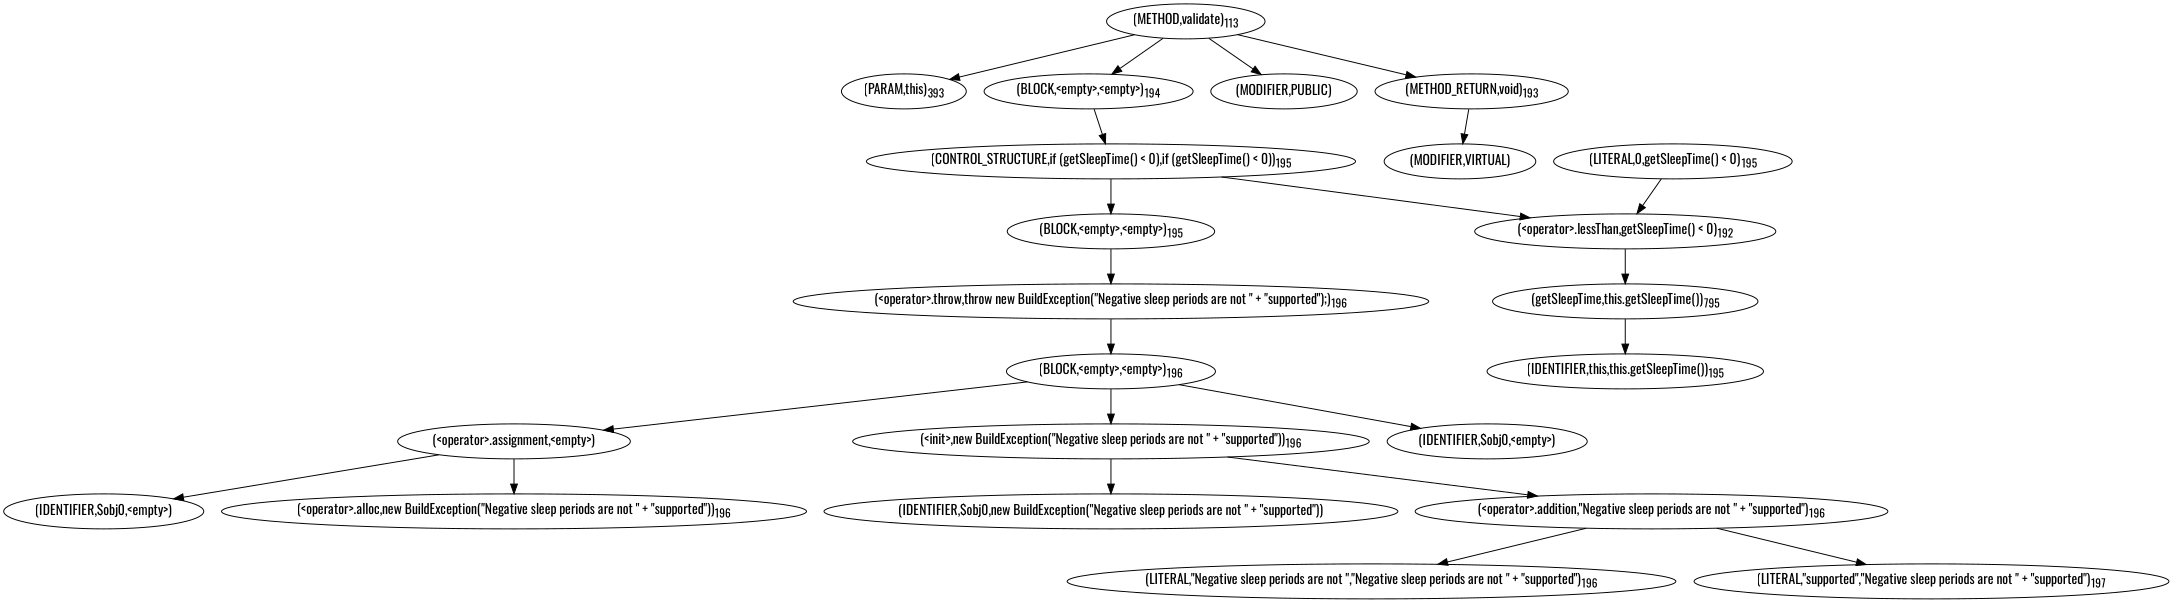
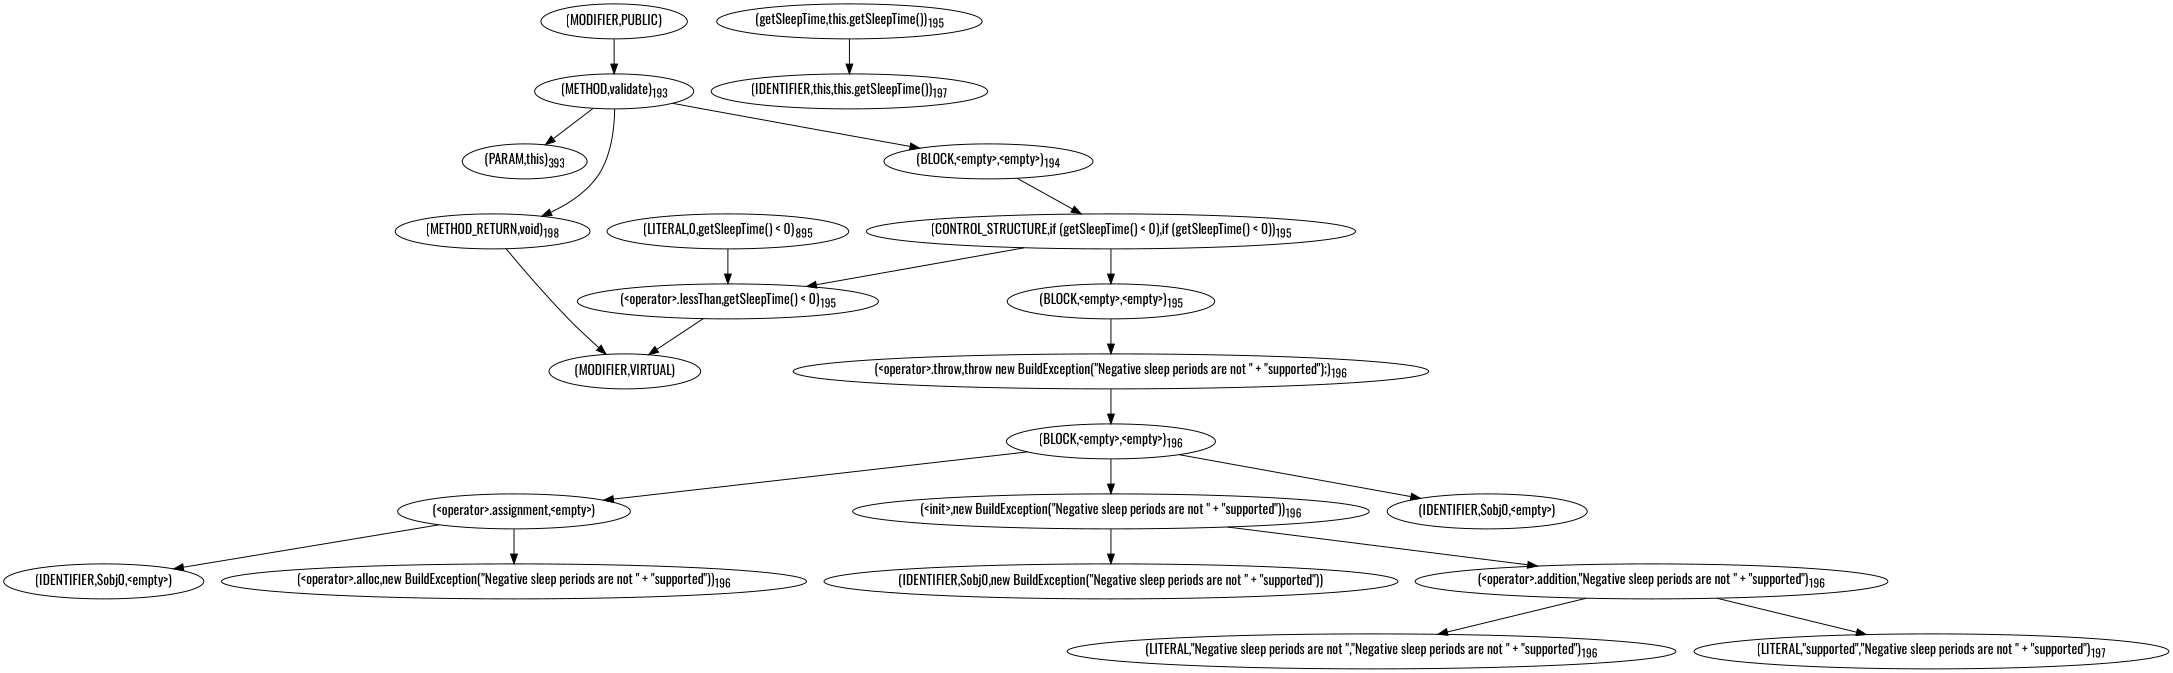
node "(METHOD,validate)": text "113" -> "193"
edge "(METHOD,validate)" -> "(MODIFIER,PUBLIC)": reversed
node "(METHOD_RETURN,void)": text "193" -> "198"
node "(LITERAL,0,getSleepTime() < 0)": text "195" -> "895"
node "(<operator>.lessThan,getSleepTime() < 0)": text "192" -> "195"
edge "(<operator>.lessThan,getSleepTime() < 0)" -> "(getSleepTime,this.getSleepTime())": now "(<operator>.lessThan,getSleepTime() < 0)" -> "(MODIFIER,VIRTUAL)"
node "(getSleepTime,this.getSleepTime())": text "795" -> "195"
node "(IDENTIFIER,this,this.getSleepTime())": text "195" -> "197"
